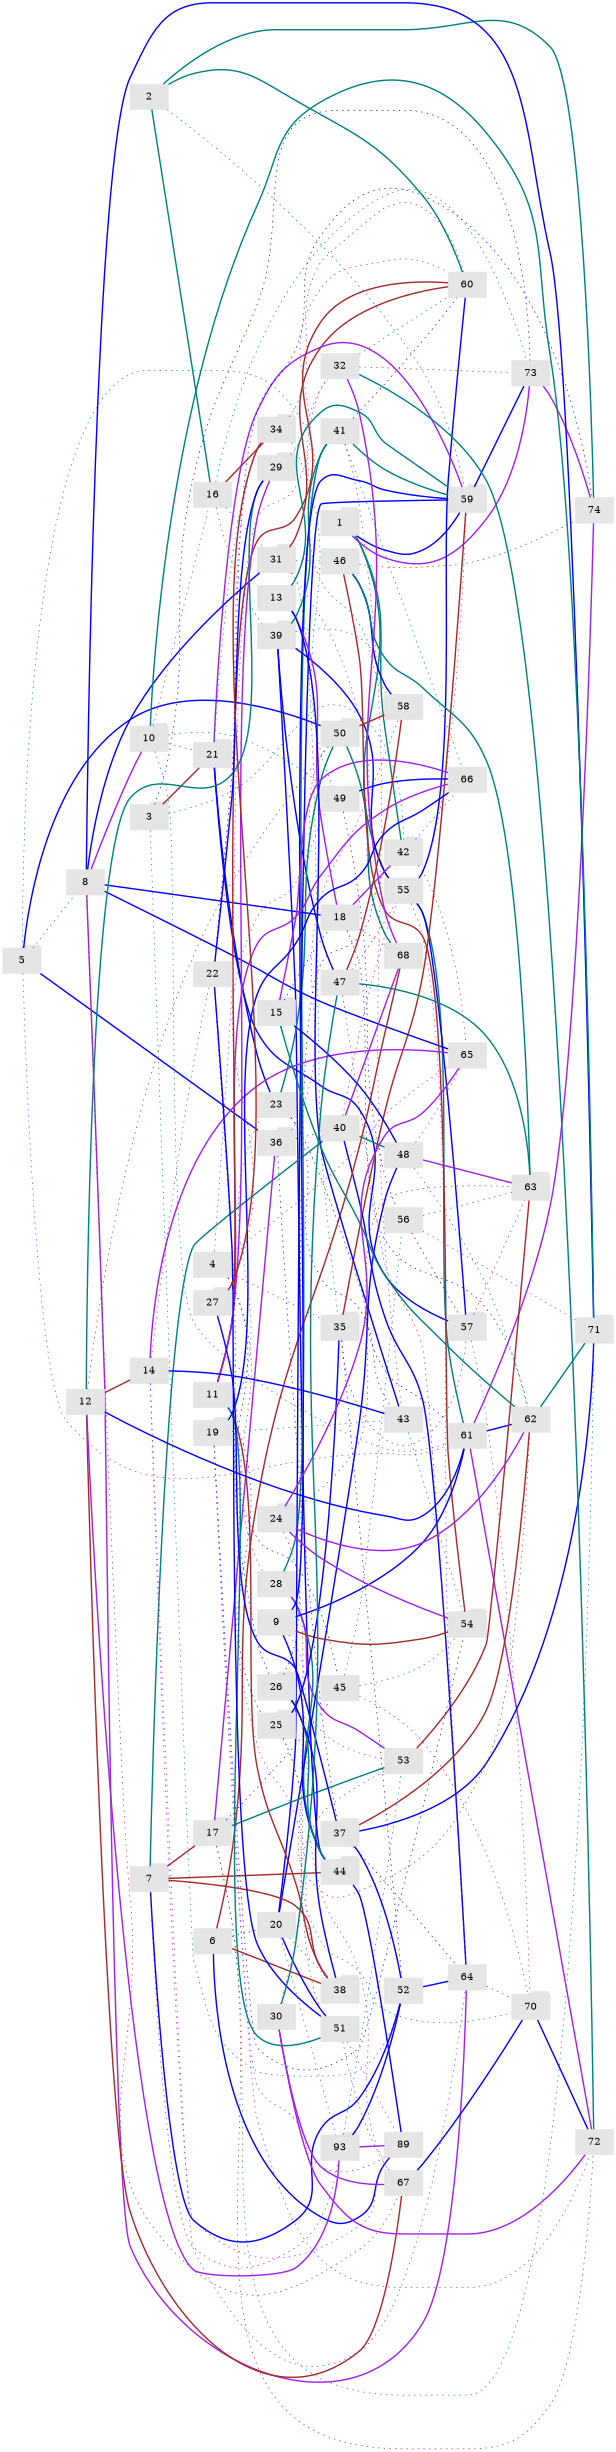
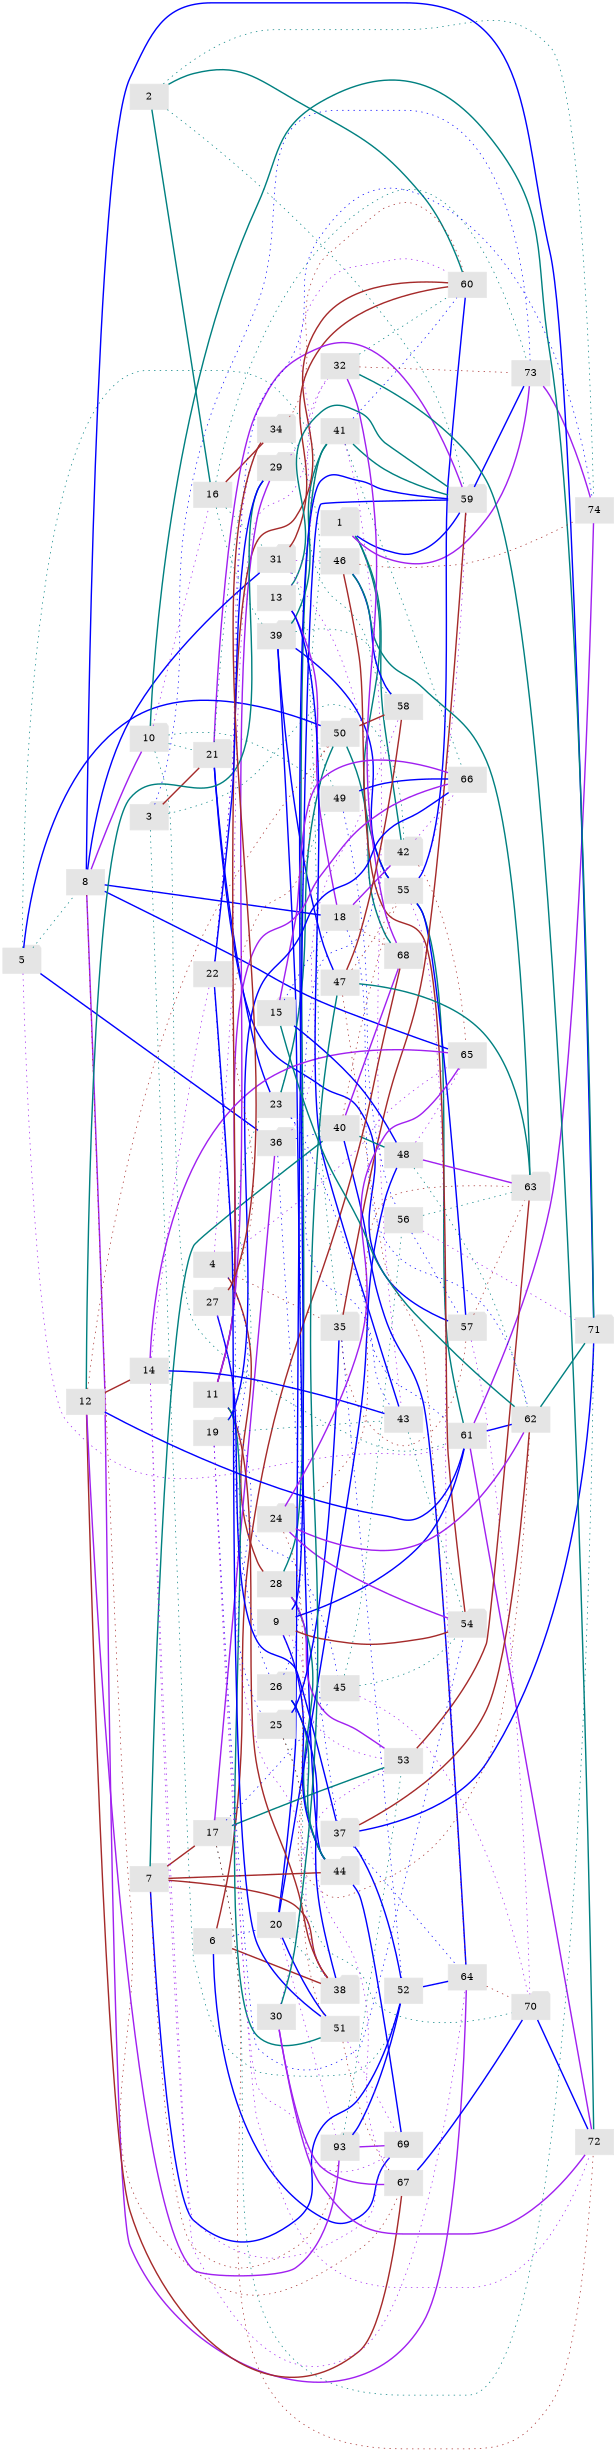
edge "2" -- "74": style bold -> dotted
edge "4" -- "28": style dotted -> bold
node "89": label "89" -> "69"
